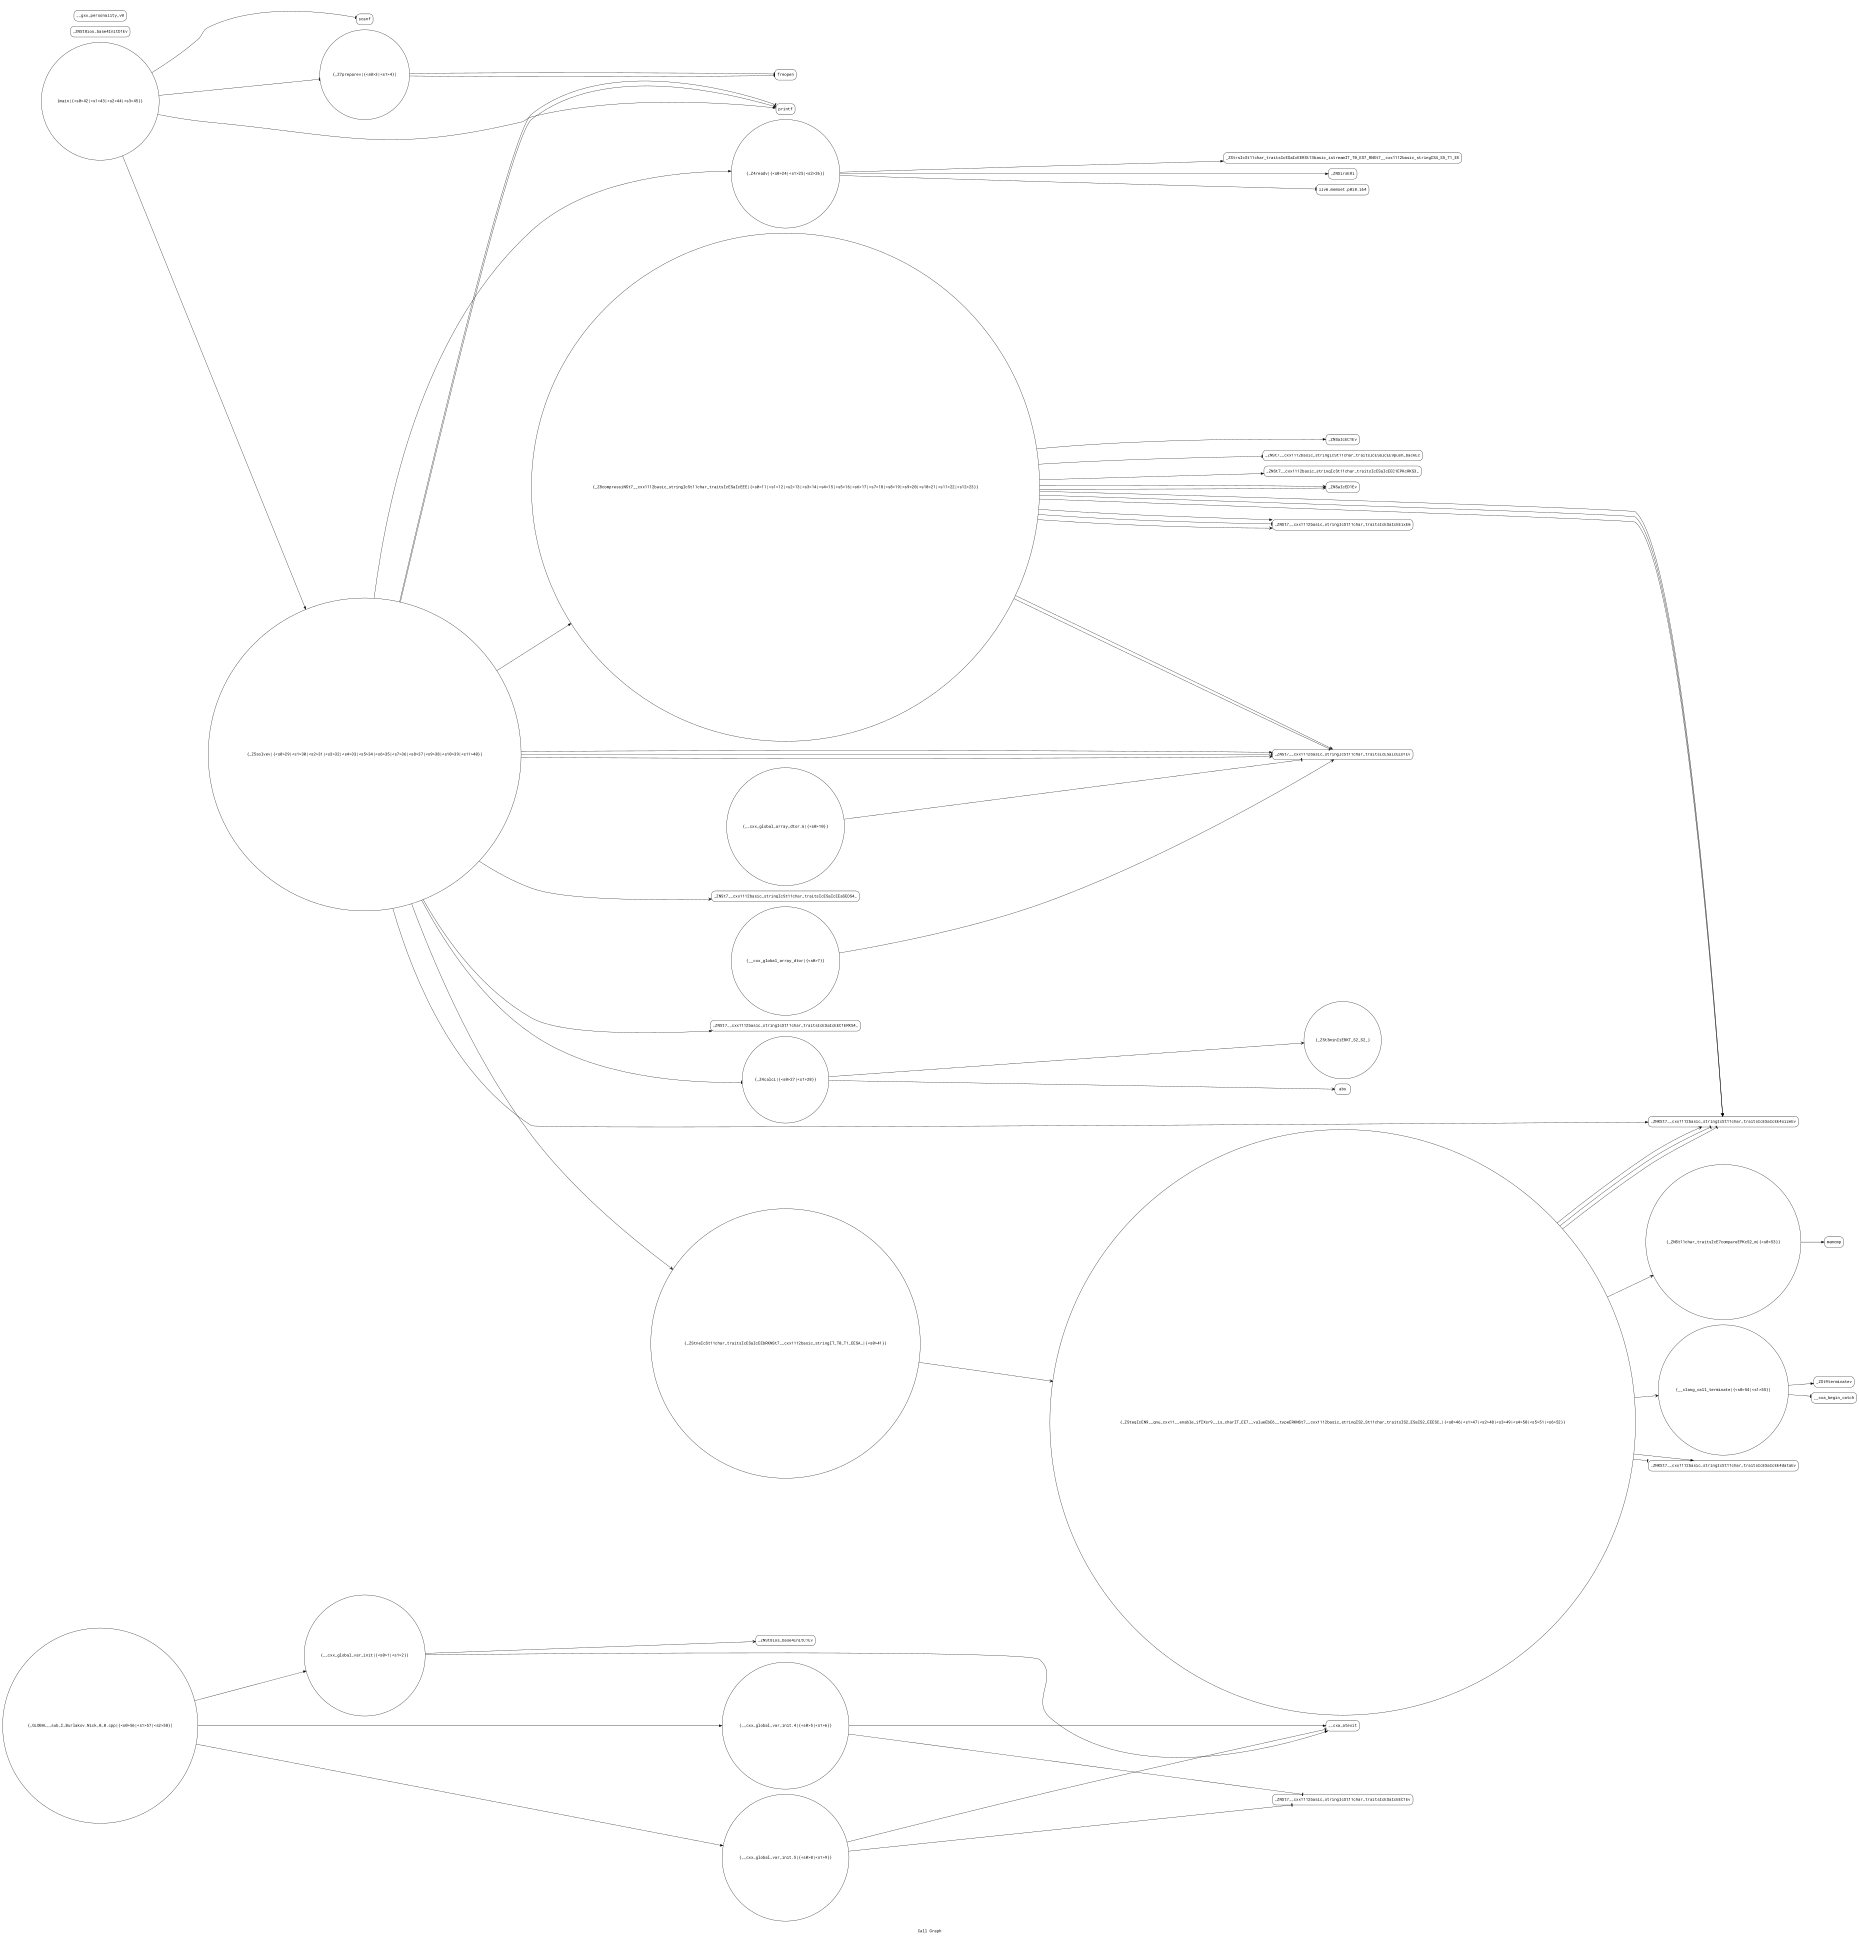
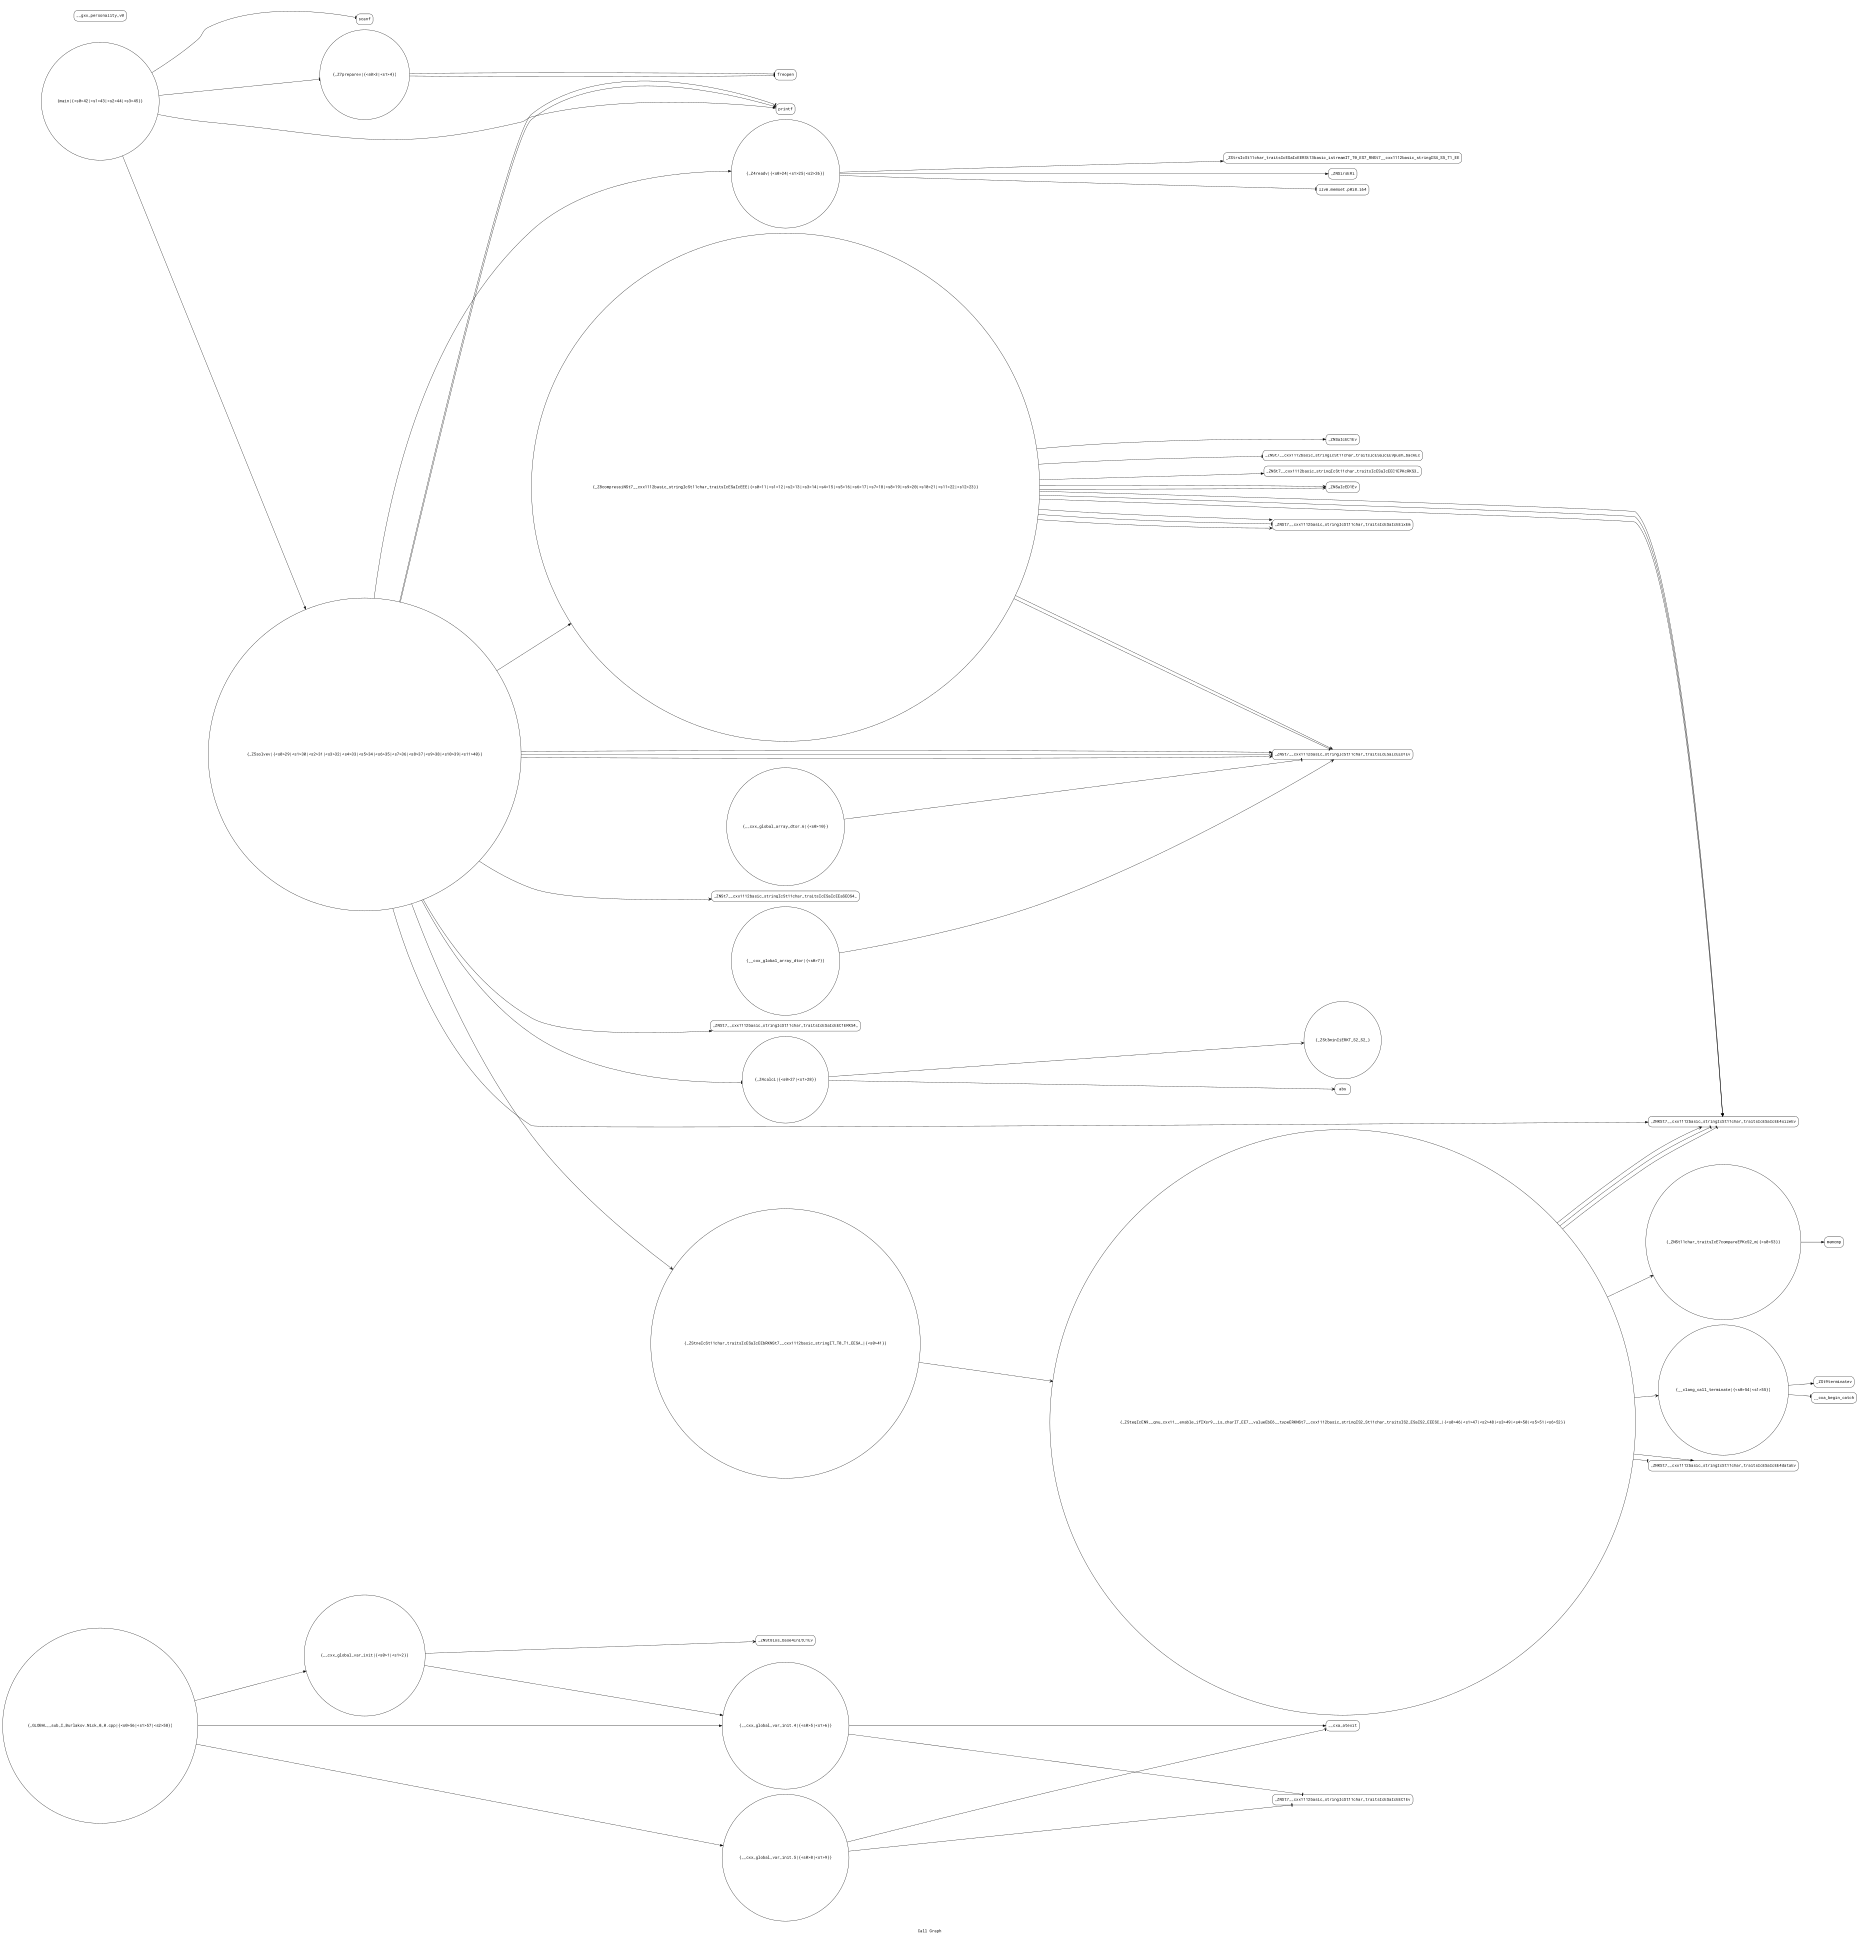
node "_ZNSt8ios_base4InitD1Ev": removed
edge "{__cxx_global_var_init|{<s0>1|<s1>2}}" -> "__cxa_atexit": now "{__cxx_global_var_init|{<s0>1|<s1>2}}" -> "{__cxx_global_var_init.4|{<s0>5|<s1>6}}"
